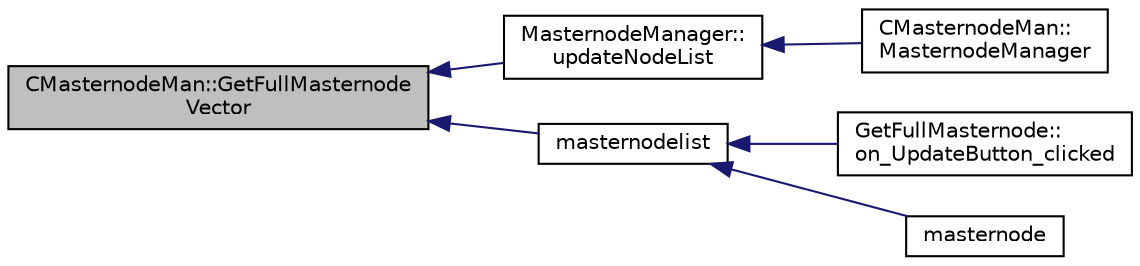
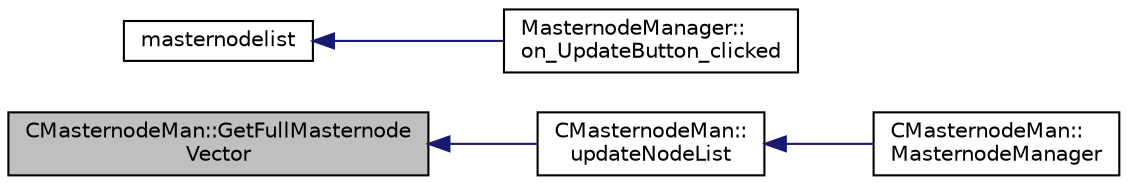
node "MasternodeManager:: updateNodeList": label "MasternodeManager:: updateNodeList" -> "CMasternodeMan:: updateNodeList"
edge "masternodelist" -> "CMasternodeMan::GetFullMasternode Vector": removed
node "GetFullMasternode:: on_UpdateButton_clicked": label "GetFullMasternode:: on_UpdateButton_clicked" -> "MasternodeManager:: on_UpdateButton_clicked"
node "masternode": removed
